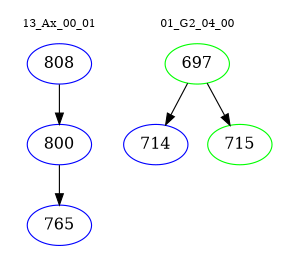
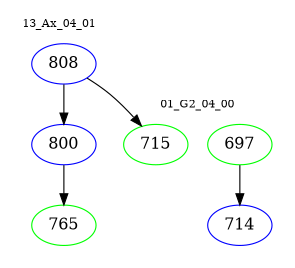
cluster "13_Ax_00_01": label "13_Ax_00_01" -> "13_Ax_04_01"
edge "697" -> "715": now "808" -> "715"
node "765": color blue -> green
